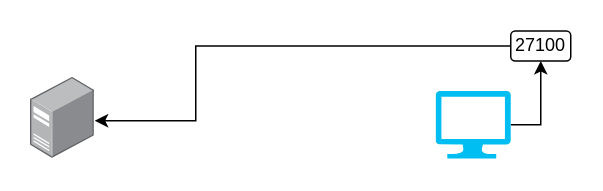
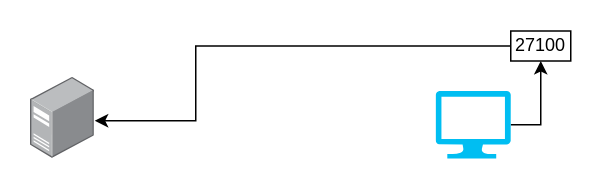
node "27100": shape rounded rectangle -> rectangle
